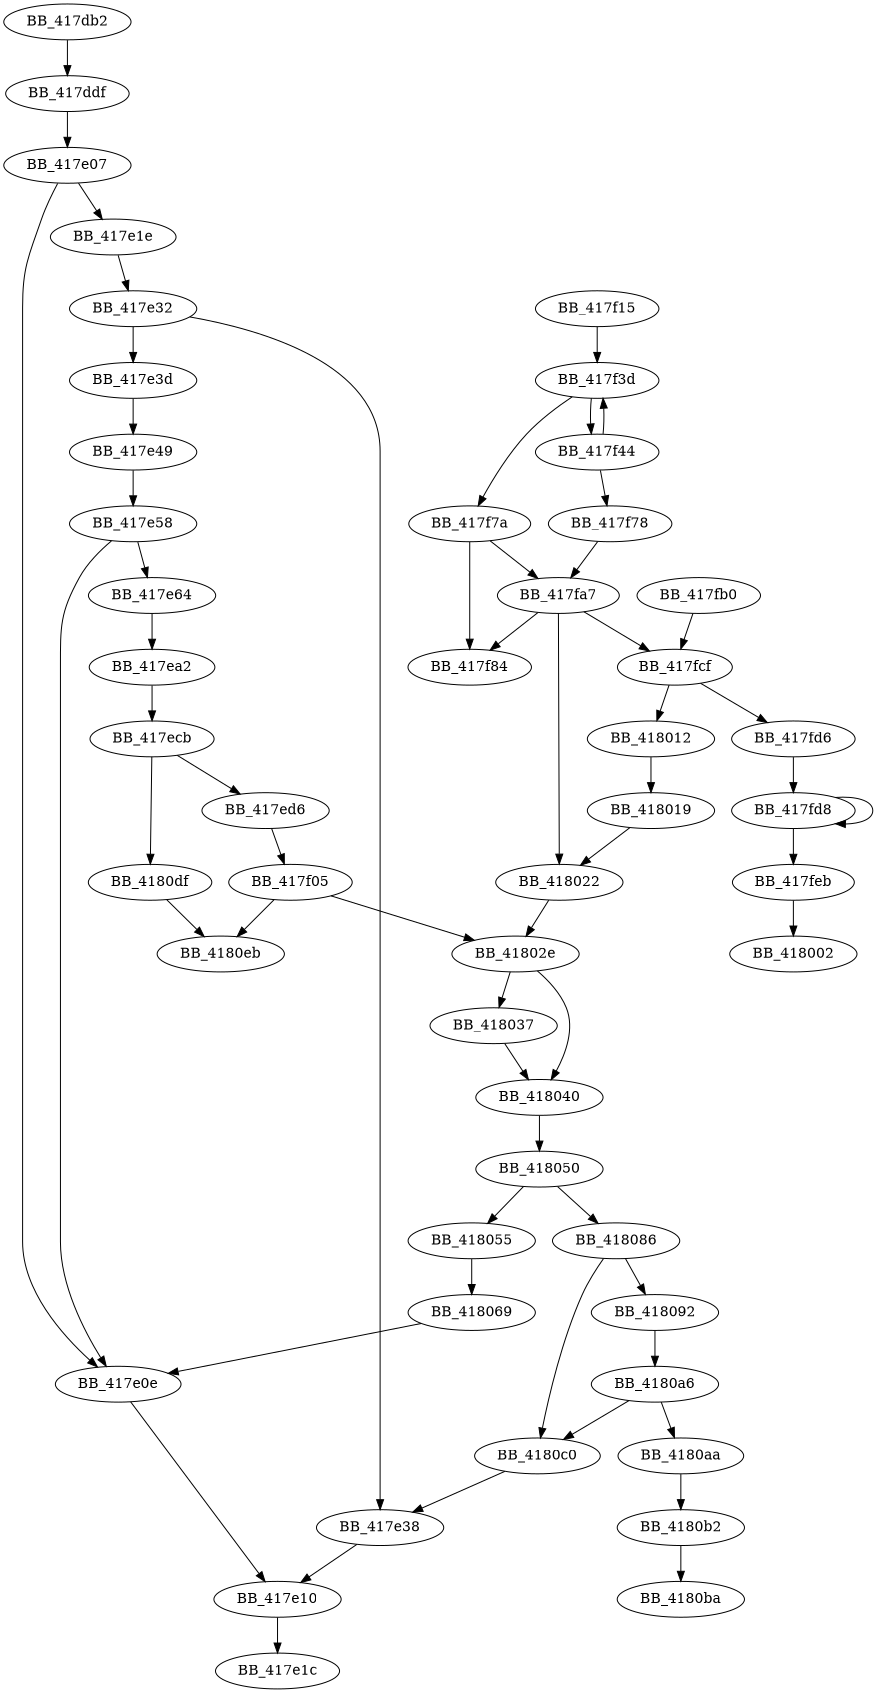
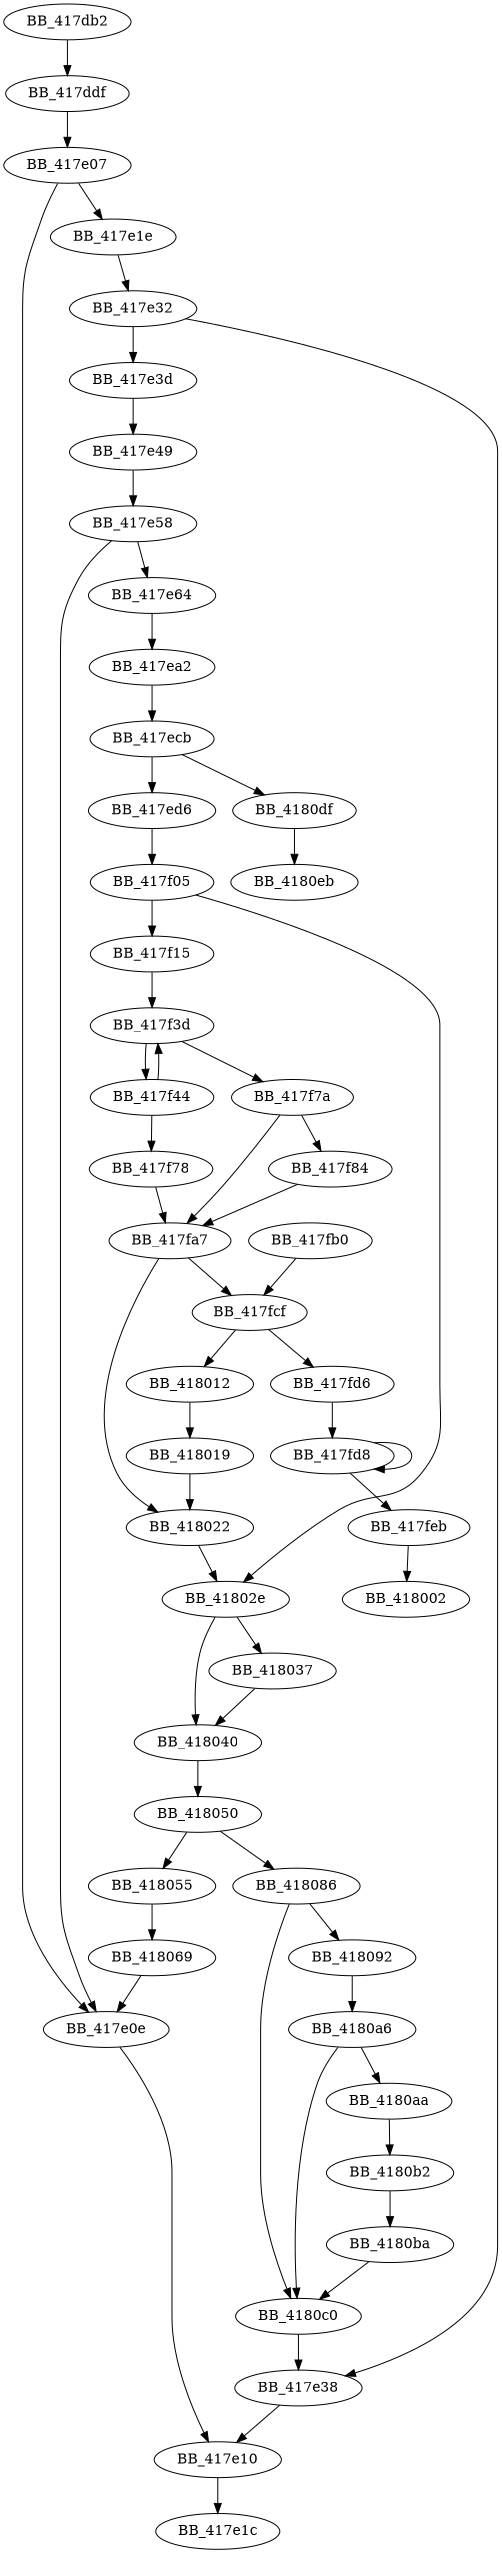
edge "BB_417fa7" -> "BB_417f84": reversed
edge "BB_417f05" -> "BB_4180eb": now "BB_417f05" -> "BB_417f15"
edge "BB_4180ba" -> "BB_4180c0": added
